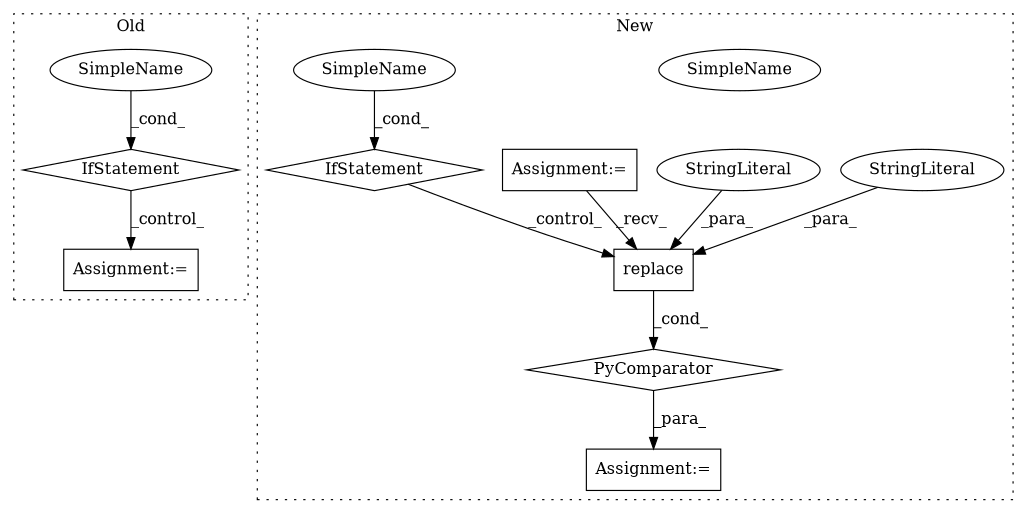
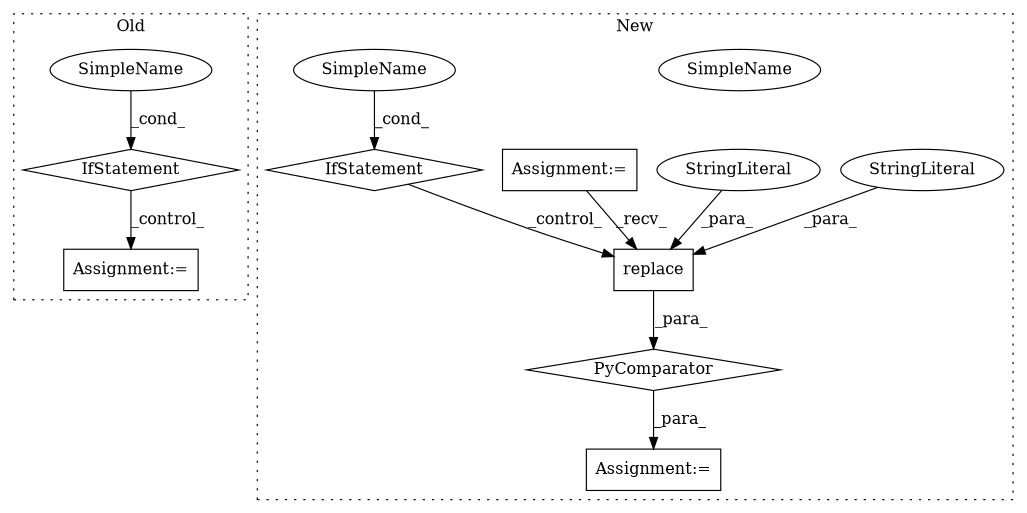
edge "replace" -> "PyComparator": label "_cond_" -> "_para_"
